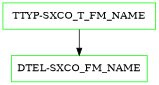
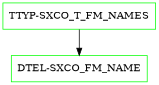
node "TTYP-SXCO_T_FM_NAME": label "TTYP-SXCO_T_FM_NAME" -> "TTYP-SXCO_T_FM_NAMES"
